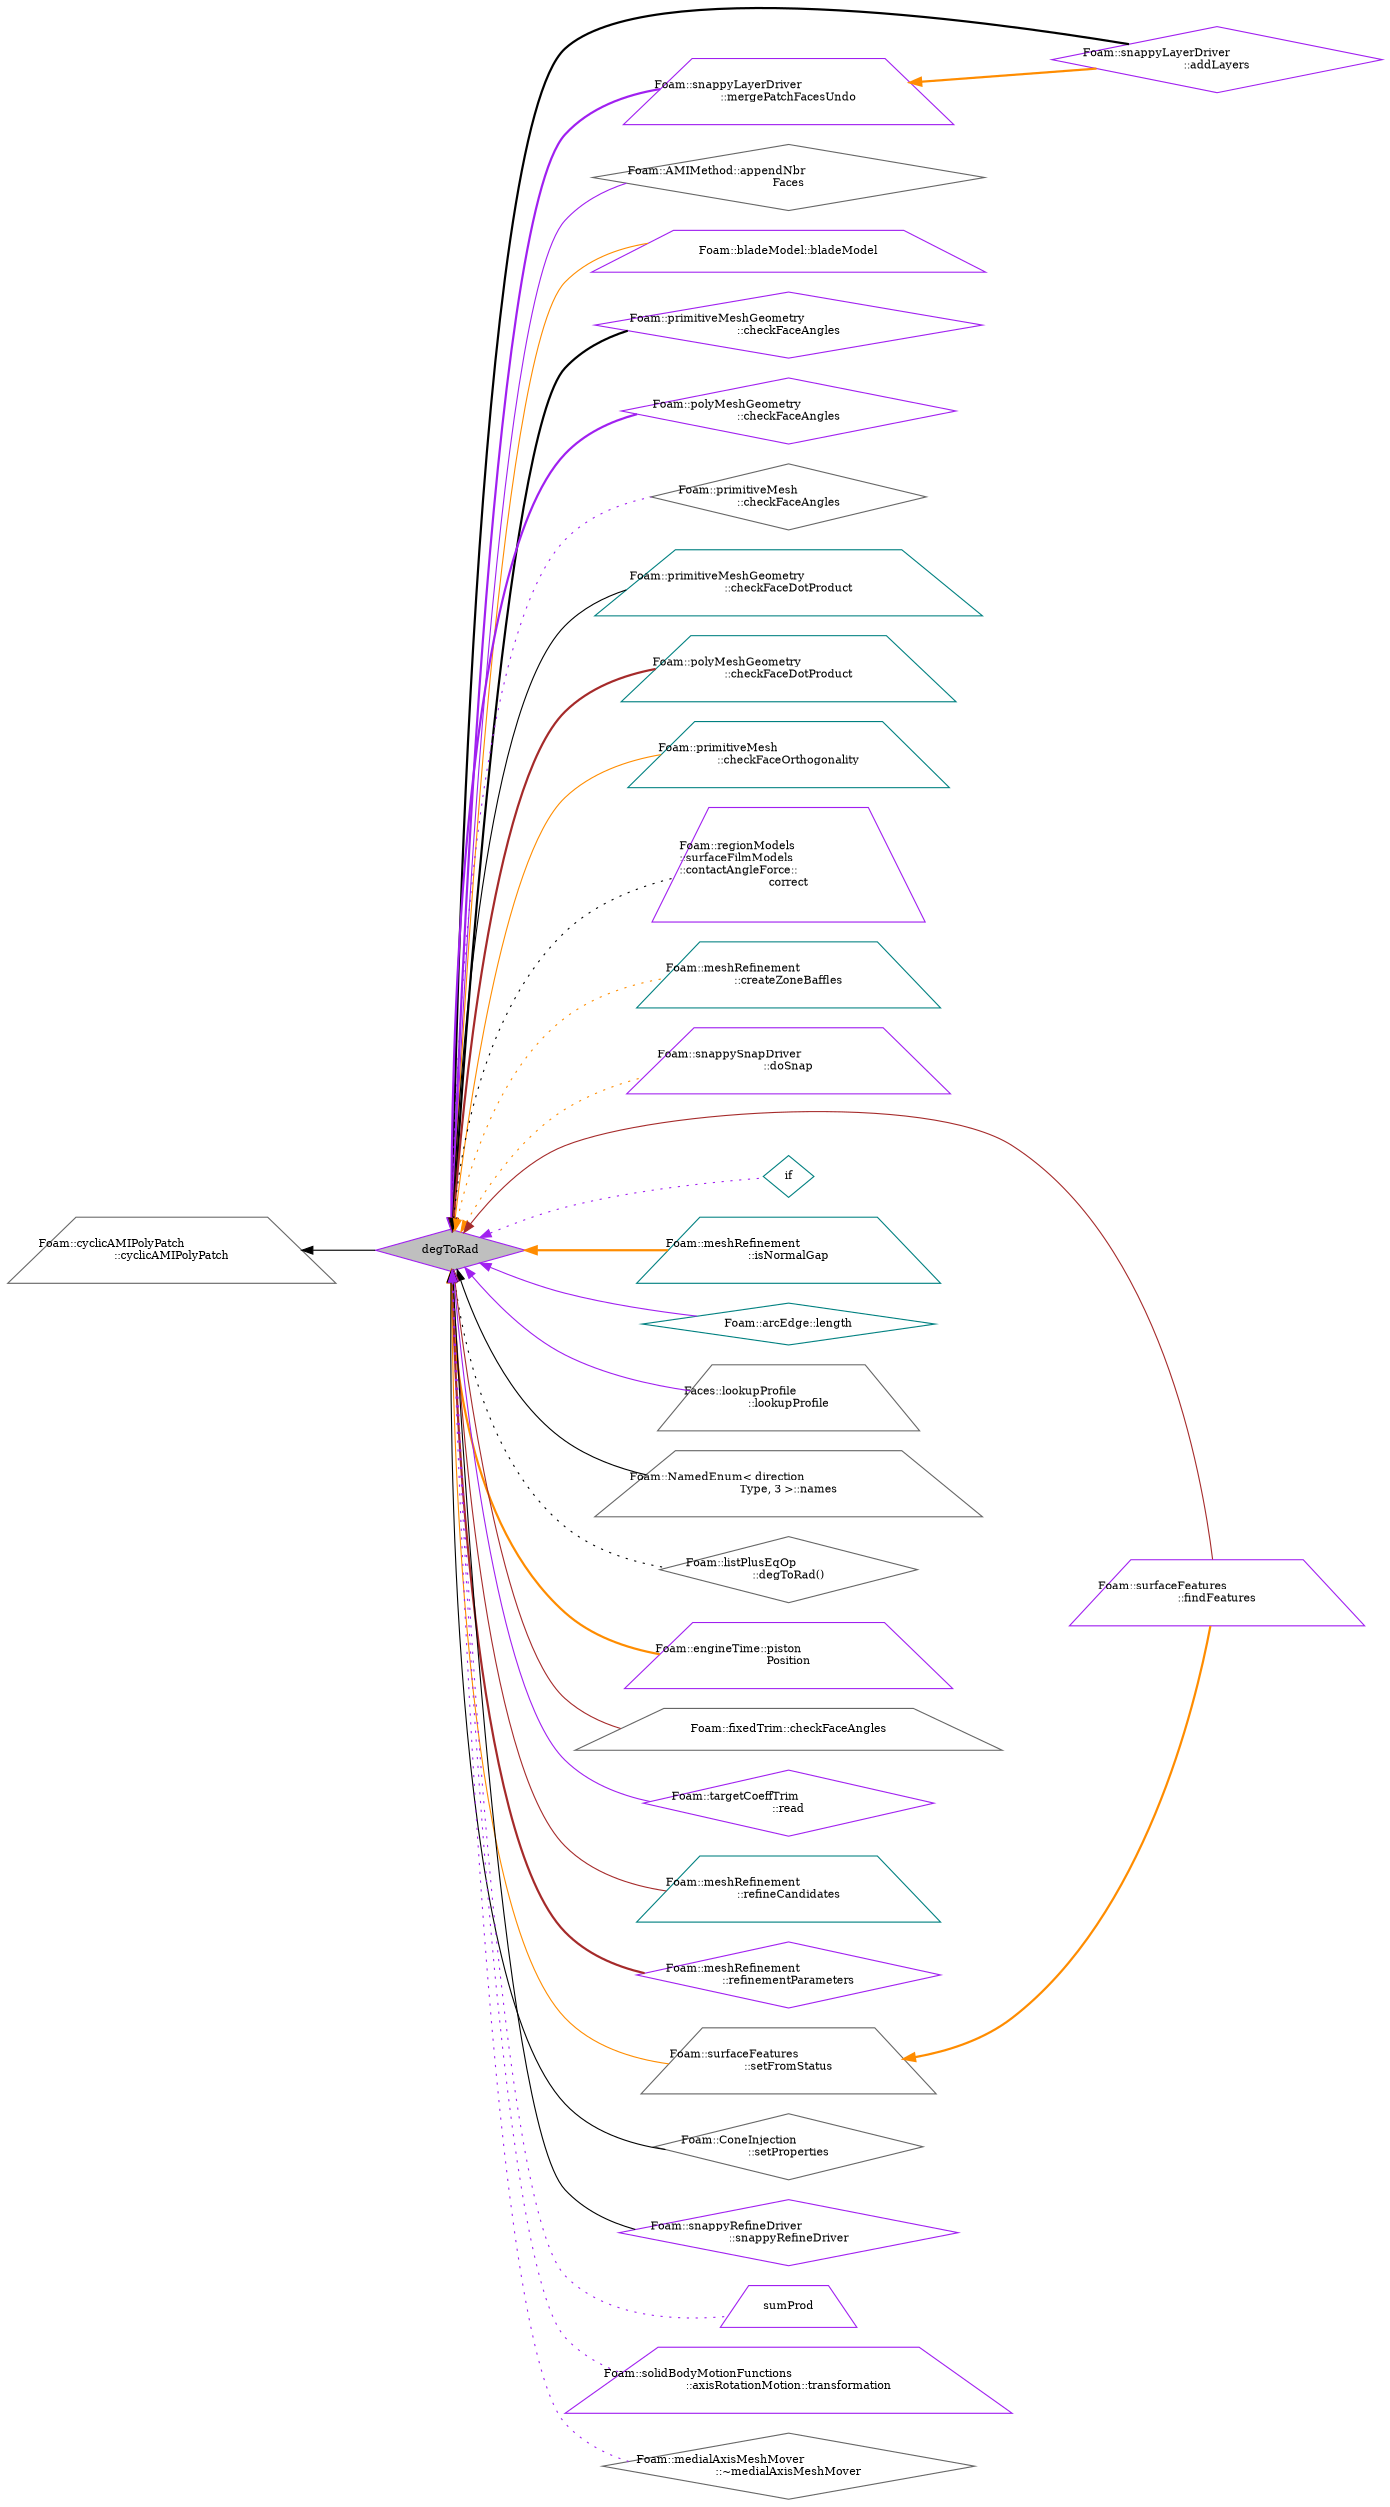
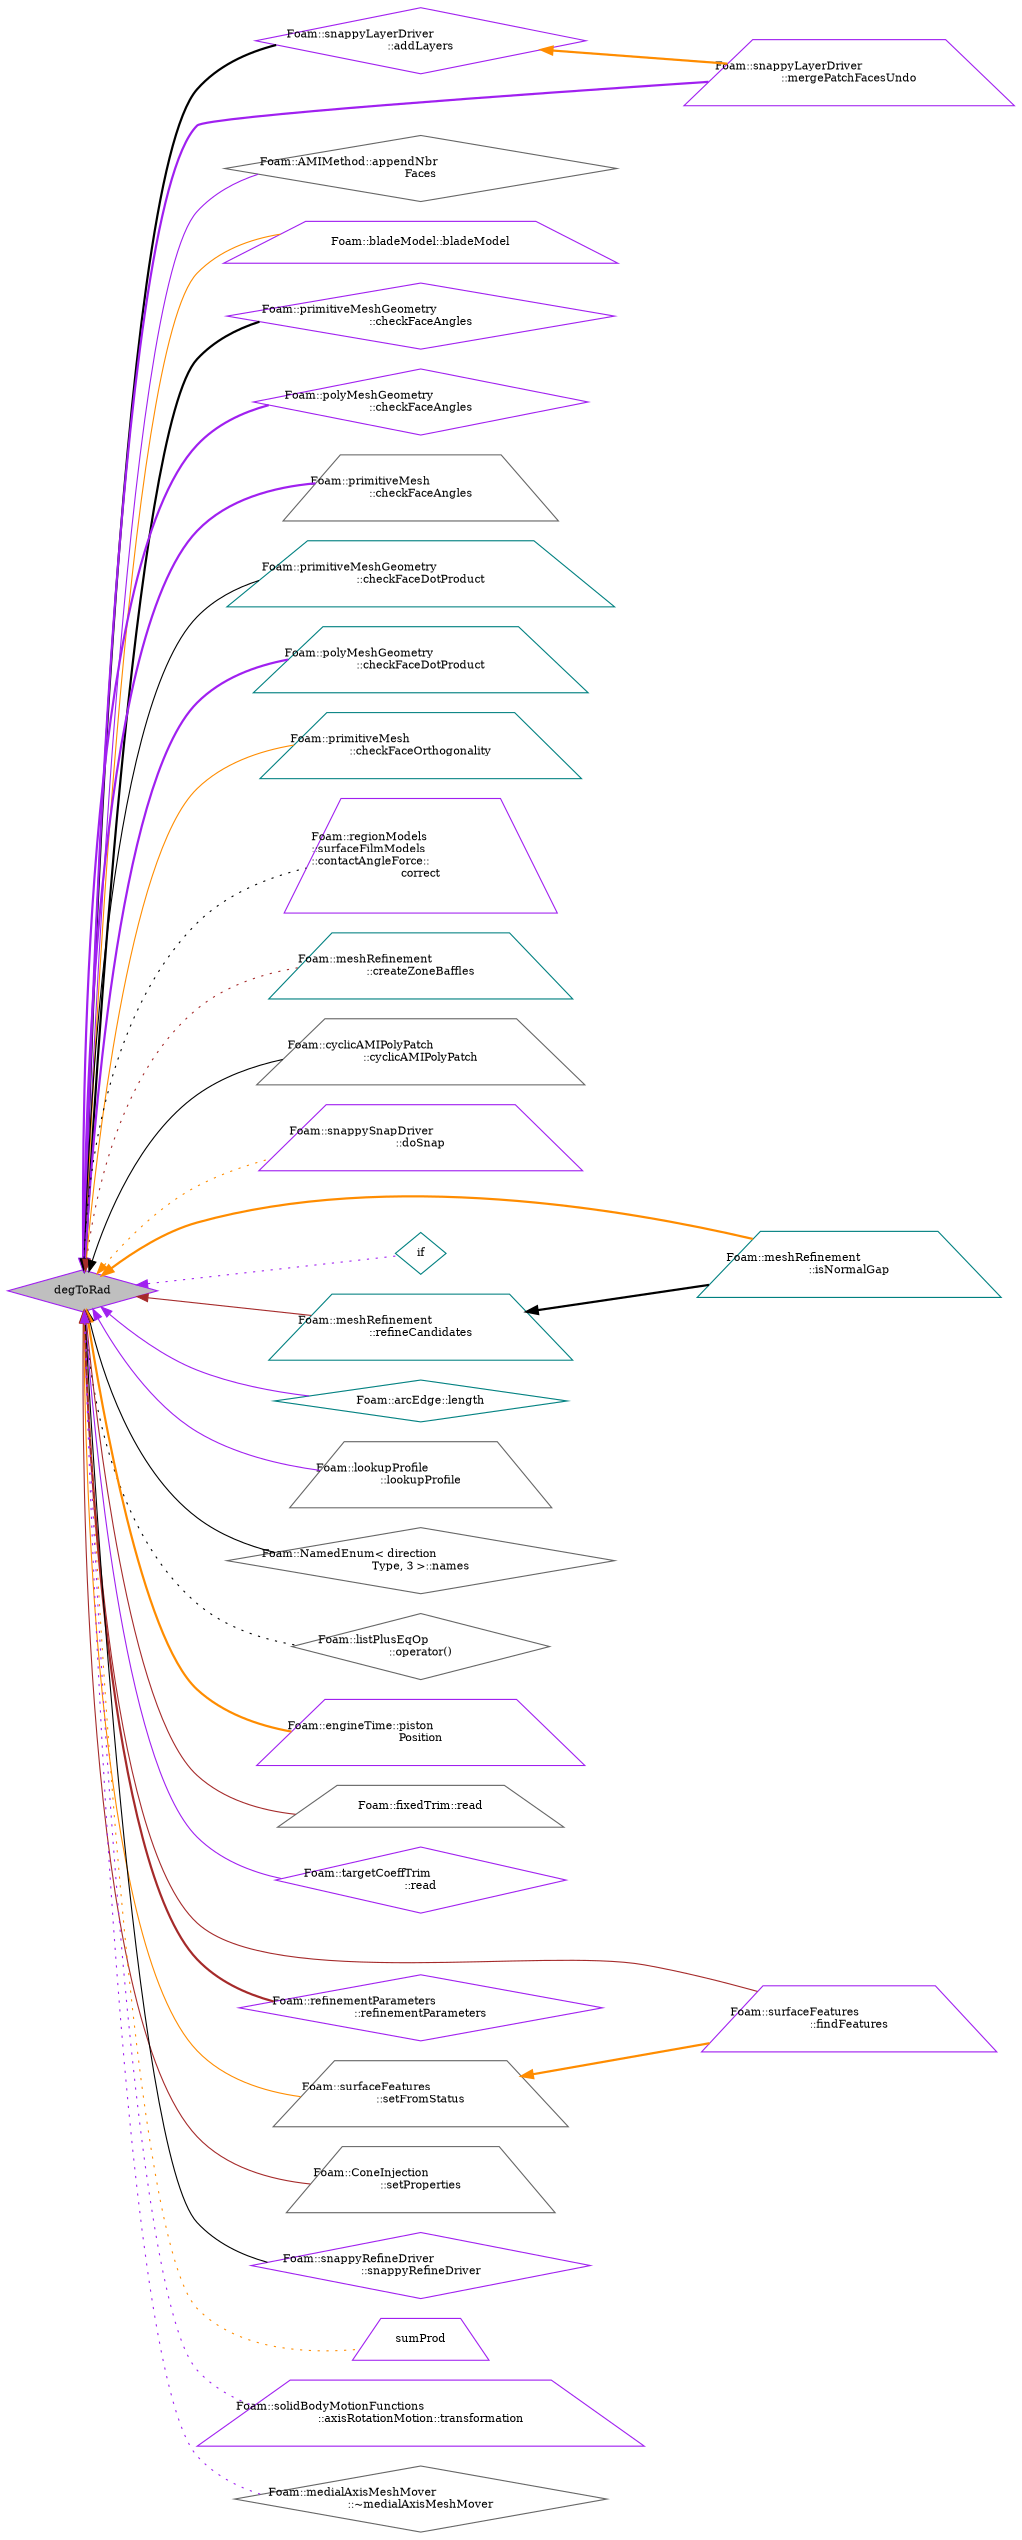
edge "Foam::snappyLayerDriver ::addLayers" -> "Foam::snappyLayerDriver ::mergePatchFacesUndo": reversed
node "Foam::primitiveMesh ::checkFaceAngles": shape diamond -> trapezium
edge "Foam::primitiveMesh ::checkFaceAngles" -> "degToRad": style dotted -> bold
edge "Foam::polyMeshGeometry ::checkFaceDotProduct" -> "degToRad": color brown -> purple
edge "Foam::meshRefinement ::createZoneBaffles" -> "degToRad": color darkorange -> brown
edge "degToRad" -> "Foam::cyclicAMIPolyPatch ::cyclicAMIPolyPatch": reversed
edge "Foam::meshRefinement ::isNormalGap" -> "Foam::meshRefinement ::refineCandidates": added
node "Faces::lookupProfile ::lookupProfile": label "Faces::lookupProfile ::lookupProfile" -> "Foam::lookupProfile ::lookupProfile"
node "Foam::NamedEnum< direction Type, 3 >::names": shape trapezium -> diamond
node "Foam::listPlusEqOp ::degToRad()": label "Foam::listPlusEqOp ::degToRad()" -> "Foam::listPlusEqOp ::operator()"
edge "Foam::ConeInjection ::setProperties" -> "degToRad": color black -> brown
node "Foam::fixedTrim::checkFaceAngles": label "Foam::fixedTrim::checkFaceAngles" -> "Foam::fixedTrim::read"
node "Foam::meshRefinement ::refinementParameters": label "Foam::meshRefinement ::refinementParameters" -> "Foam::refinementParameters ::refinementParameters"
edge "sumProd" -> "degToRad": color purple -> darkorange
node "Foam::ConeInjection ::setProperties": shape diamond -> trapezium
